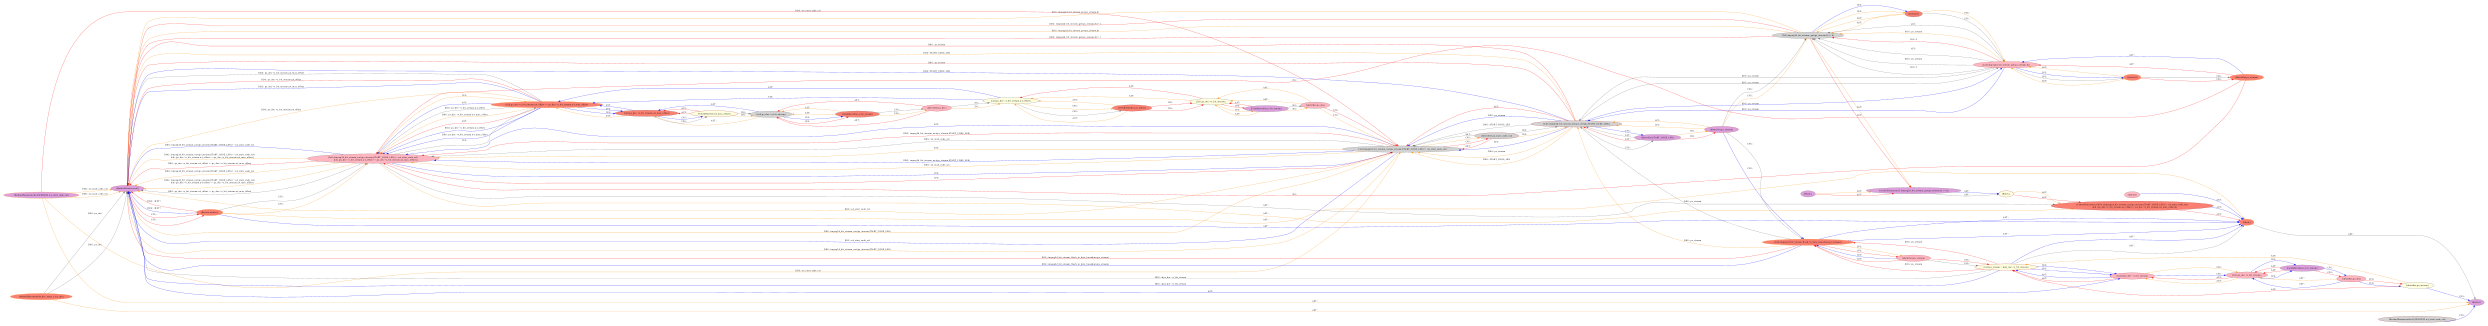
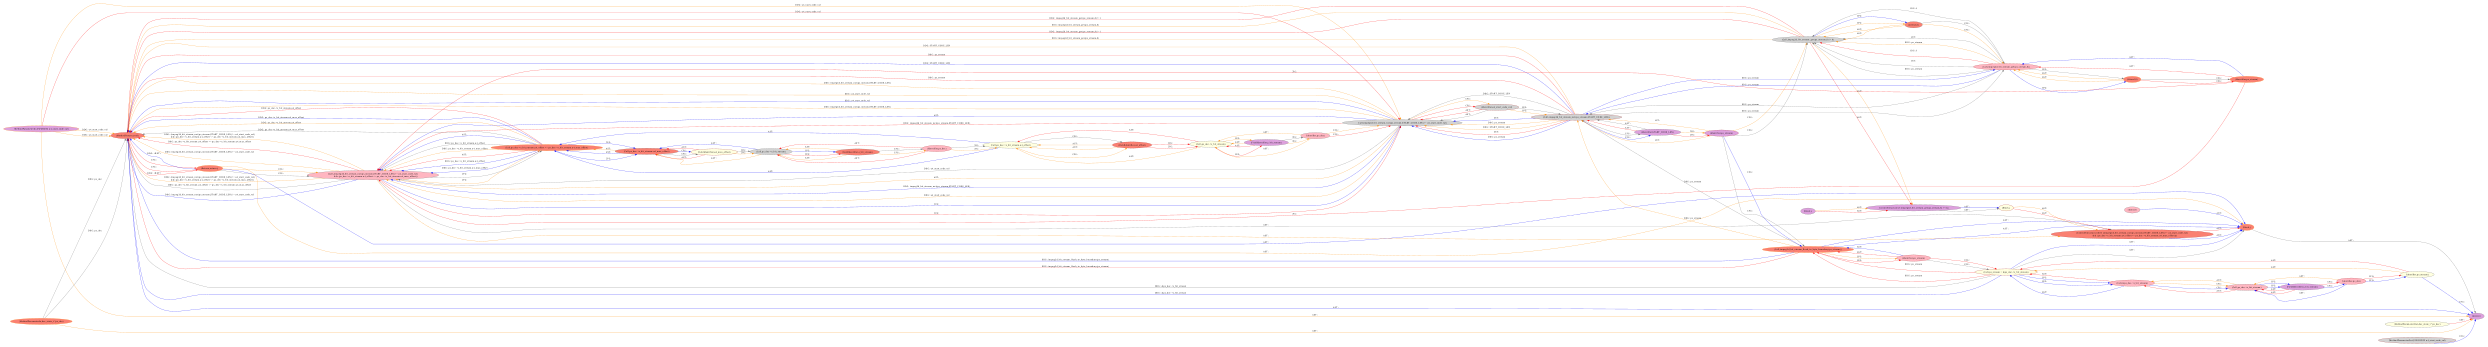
node "(MethodReturn,void)": fillcolor plum -> salmon
edge "(MethodReturn,void)" -> "(Call,&ps_dec->s_bit_stream)": now "(MethodReturn,void)" -> "1000101"
node "(MethodParameterOut,dec_state_t *ps_dec)": added
